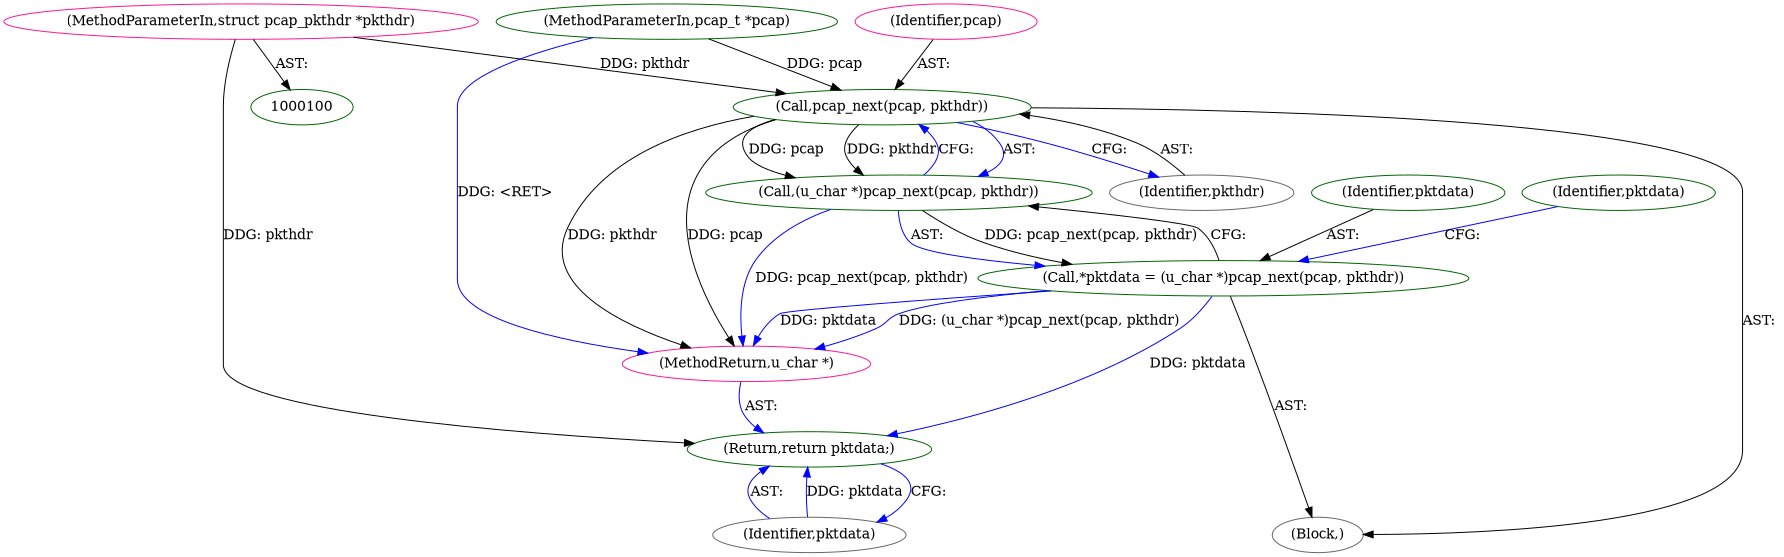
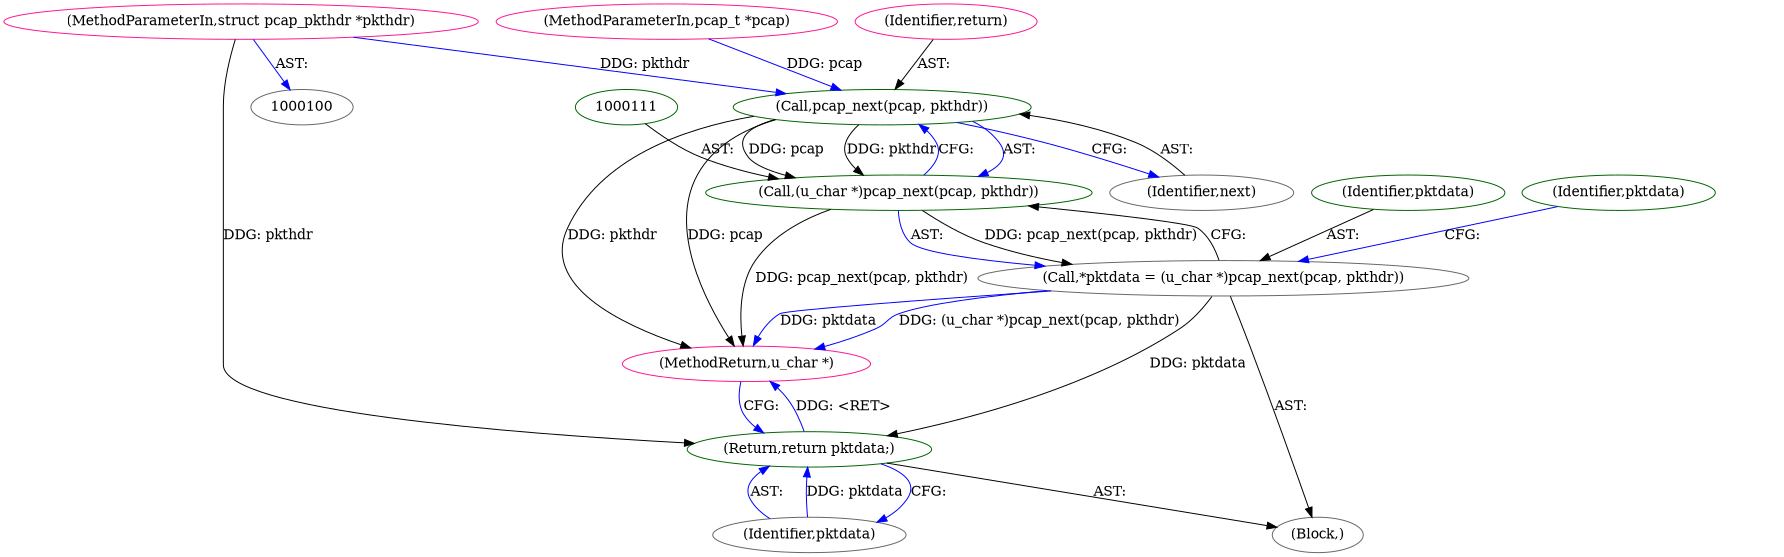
node "(MethodParameterIn,pcap_t *pcap)": color darkgreen -> deeppink
node "(Identifier,pcap)": label "(Identifier,pcap)" -> "(Identifier,return)"
edge "(MethodParameterIn,struct pcap_pkthdr *pkthdr)" -> "1000100": color black -> blue
edge "(MethodParameterIn,pcap_t *pcap)" -> "(Call,pcap_next(pcap, pkthdr))": color black -> blue
edge "(MethodParameterIn,struct pcap_pkthdr *pkthdr)" -> "(Call,pcap_next(pcap, pkthdr))": color black -> blue
node "1000100": color darkgreen -> gray40
node "1000111": added
edge "(Call,pcap_next(pcap, pkthdr))" -> "(Block,)": now "(Return,return pktdata;)" -> "(Block,)"
node "(Identifier,pkthdr)": label "(Identifier,pkthdr)" -> "(Identifier,next)"
edge "(MethodParameterIn,pcap_t *pcap)" -> "(MethodReturn,u_char *)": now "(Return,return pktdata;)" -> "(MethodReturn,u_char *)"
edge "(Call,(u_char *)pcap_next(pcap, pkthdr))" -> "(MethodReturn,u_char *)": color blue -> black
node "(Call,*pktdata = (u_char *)pcap_next(pcap, pkthdr))": color darkgreen -> gray40
edge "(Call,*pktdata = (u_char *)pcap_next(pcap, pkthdr))" -> "(Return,return pktdata;)": color blue -> black
edge "(MethodReturn,u_char *)" -> "(Return,return pktdata;)": label "AST: " -> "CFG: "
